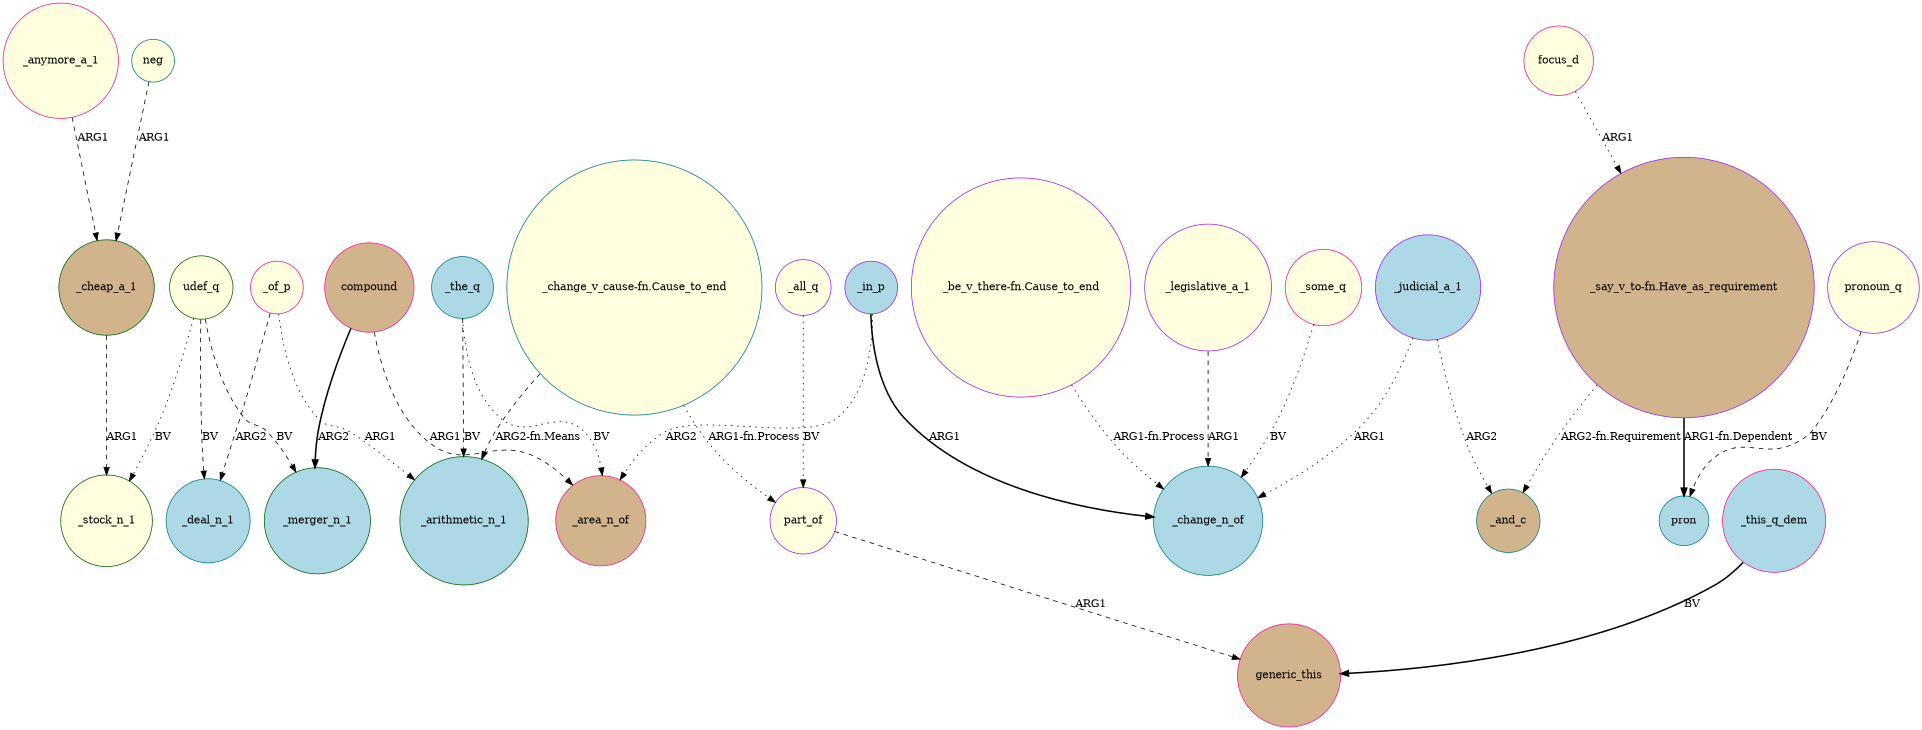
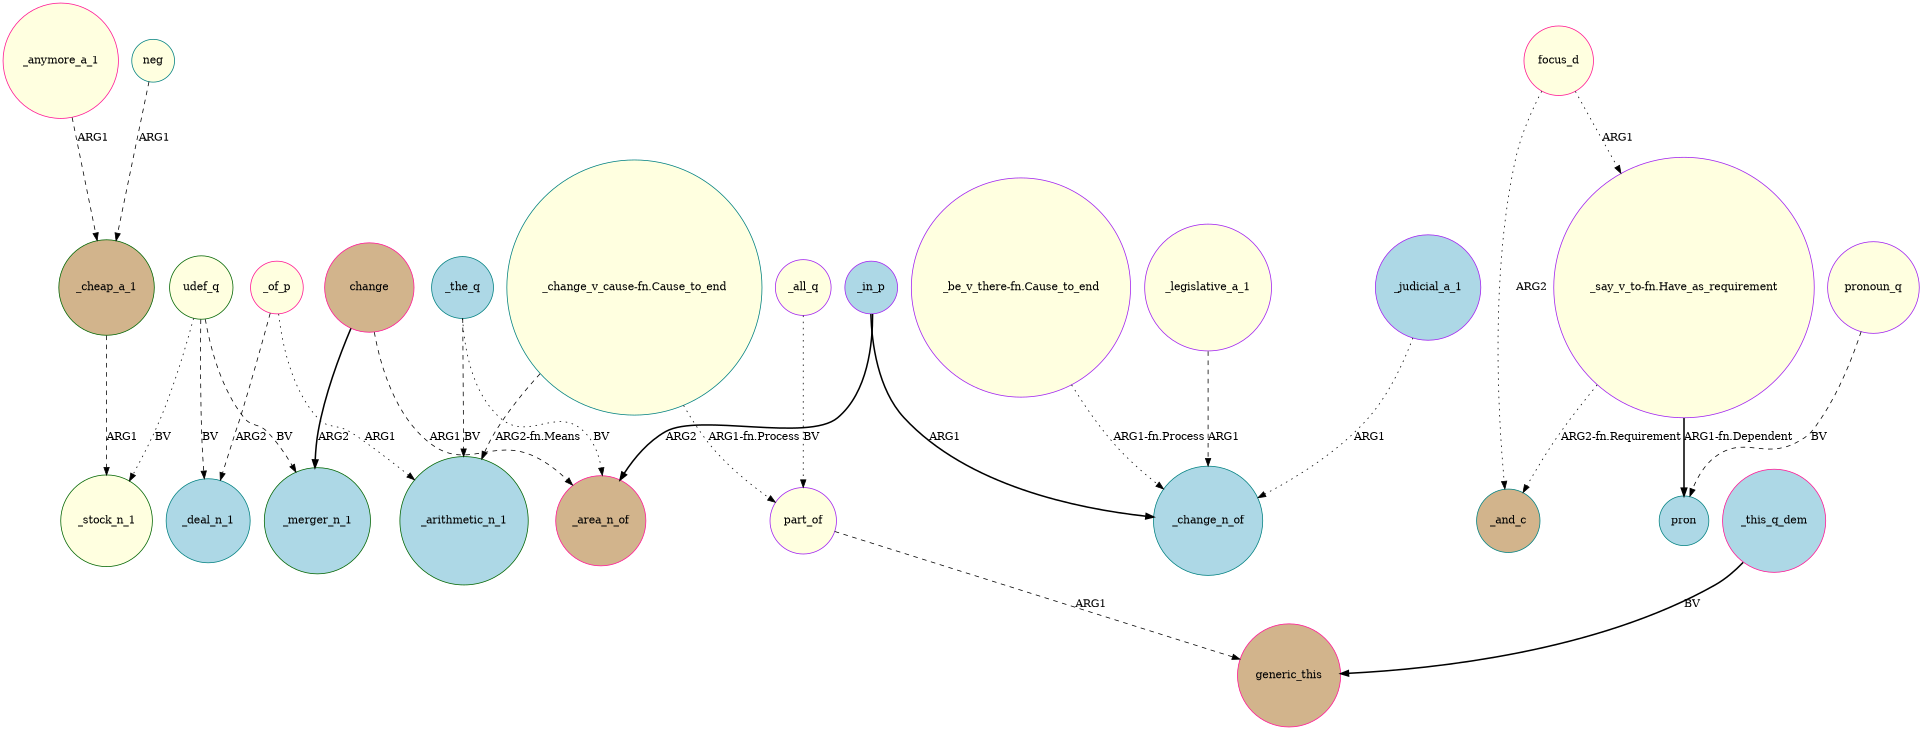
node "compound": label "compound" -> "change"
node "_some_q": removed
node "_say_v_to-fn.Have_as_requirement": fillcolor tan -> lightyellow
edge "_judicial_a_1" -> "_and_c": now "focus_d" -> "_and_c"
edge "_in_p" -> "_area_n_of": style dotted -> bold
